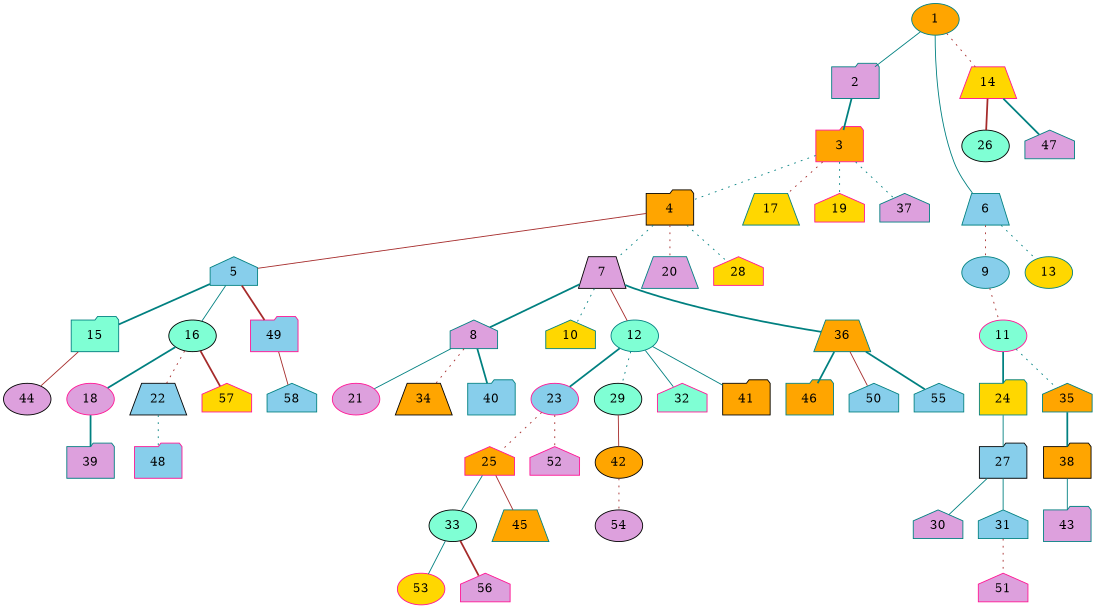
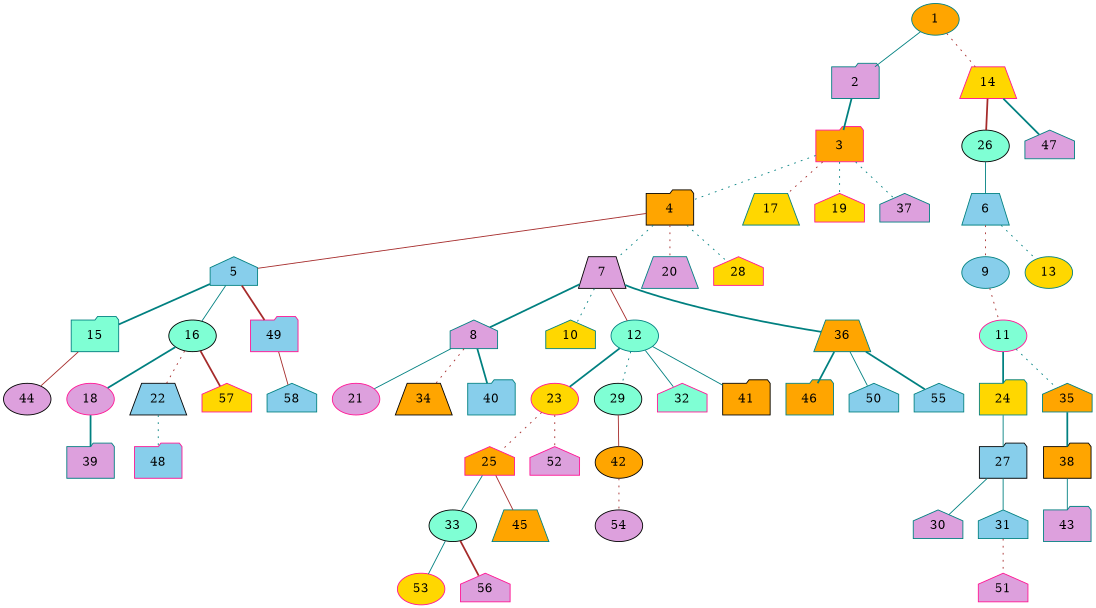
edge "1" -- "6": now "26" -- "6"
edge "36" -- "50": color brown -> teal
node "23": fillcolor skyblue -> gold
